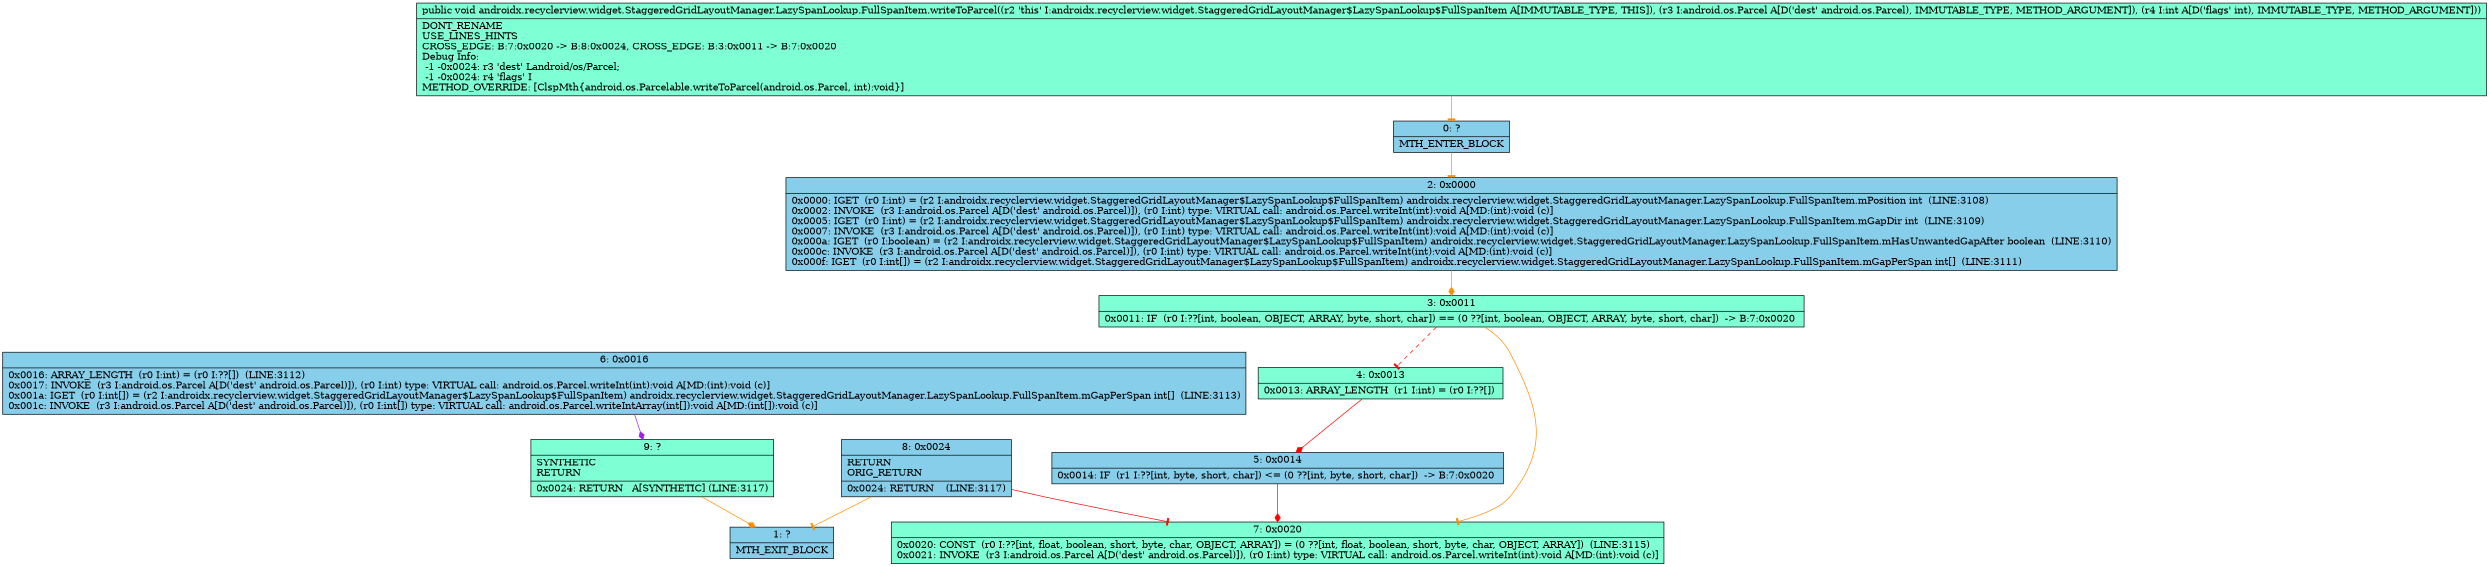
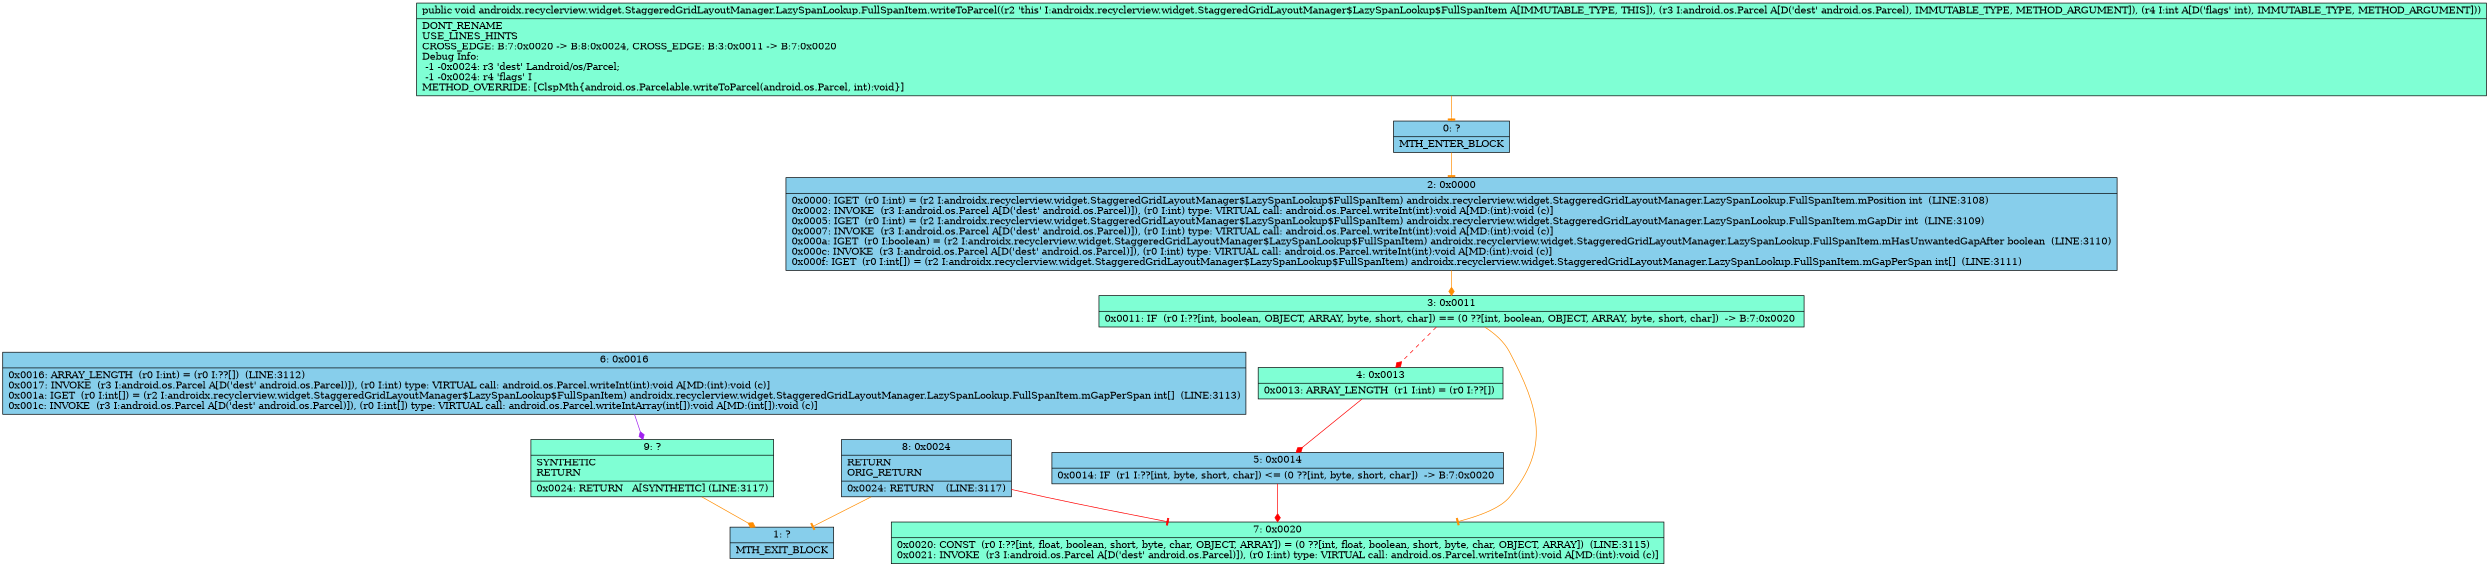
edge "3: 0x0011" -> "4: 0x0013": arrowhead tee -> diamond
